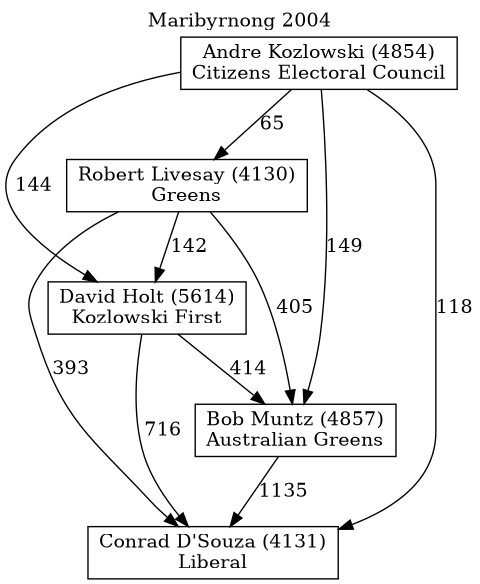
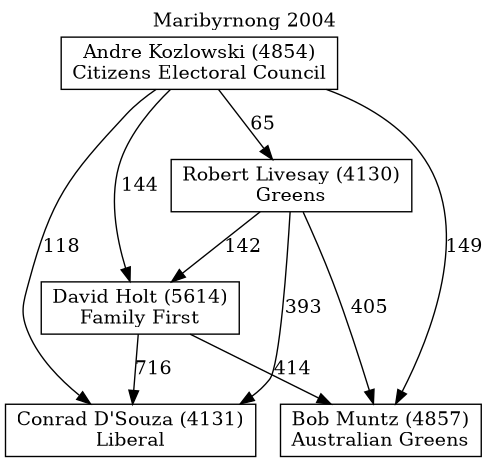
node "David Holt (5614) Kozlowski First": label "David Holt (5614) Kozlowski First" -> "David Holt (5614) Family First"
edge "Bob Muntz (4857) Australian Greens" -> "Conrad D'Souza (4131) Liberal": removed, label "1135"
